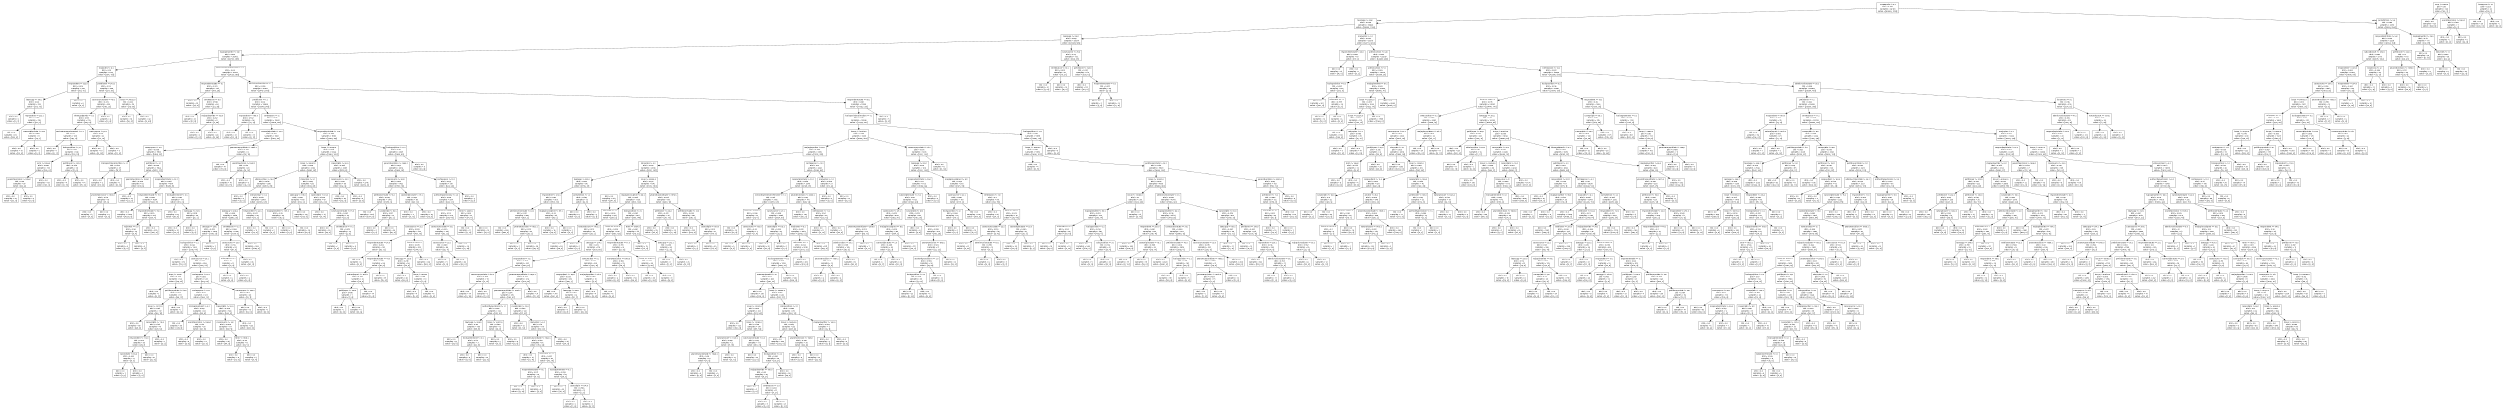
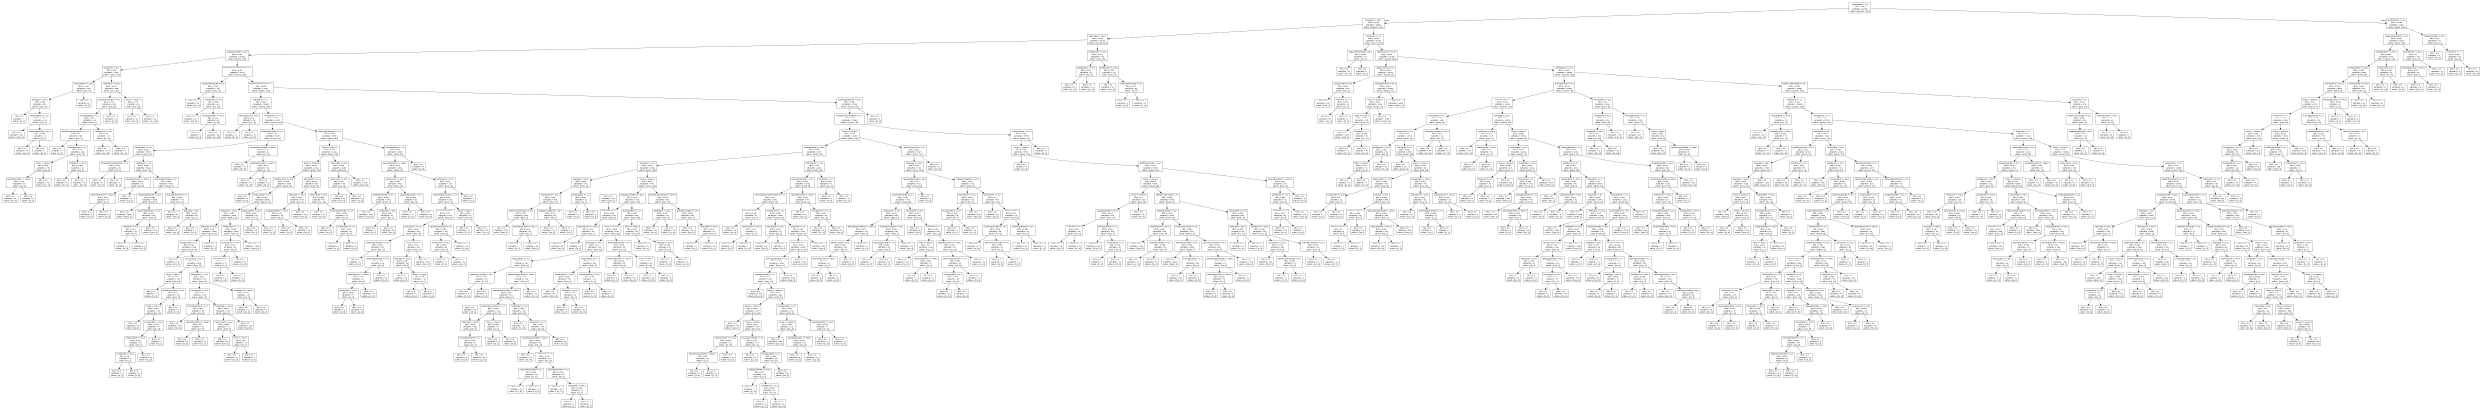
node "gini = 0.0 samples = 313 value = [313, 0]": removed
edge "issue <= 30040.0 gini = 0.028 samples = 351 value = [346, 5]" -> "gini = 0.0 samples = 106 value = [106, 0]": now "issue <= 30040.0 gini = 0.028 samples = 351 value = [346, 5]" -> "issueArea <= 2.5 gini = 0.257 samples = 33 value = [28, 5]"
edge "minVotes <= 1.5 gini = 0.228 samples = 213 value = [185, 28]" -> "term <= 1982.0 gini = 0.07 samples = 138 value = [133, 5]": added
edge "minVotes <= 2.5 gini = 0.065 samples = 296 value = [286, 10]" -> "lawSupp <= 349.0 gini = 0.491 samples = 23 value = [13, 10]": now "gini = 0.0 samples = 182 value = [182, 0]" -> "lawSupp <= 349.0 gini = 0.491 samples = 23 value = [13, 10]"
edge "gini = 0.0 samples = 1217 value = [1217, 0]" -> "gini = 0.0 samples = 45 value = [45, 0]": now "caseSource <= 22.5 gini = 0.208 samples = 51 value = [45, 6]" -> "gini = 0.0 samples = 45 value = [45, 0]"
edge "lawSupp <= 208.0 gini = 0.153 samples = 108 value = [99, 9]" -> "gini = 0.0 samples = 77 value = [77, 0]": reversed
